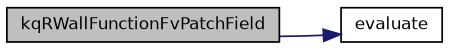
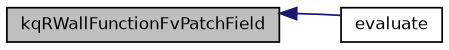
edge "kqRWallFunctionFvPatchField" -> "evaluate": reversed
